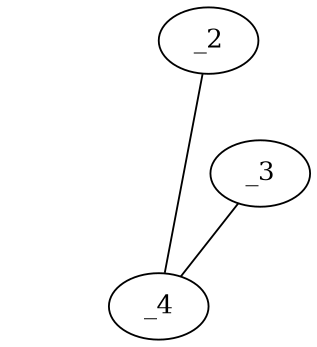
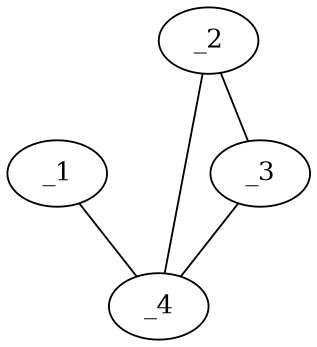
edge "_2" -- "_3": added
node "_1": added
